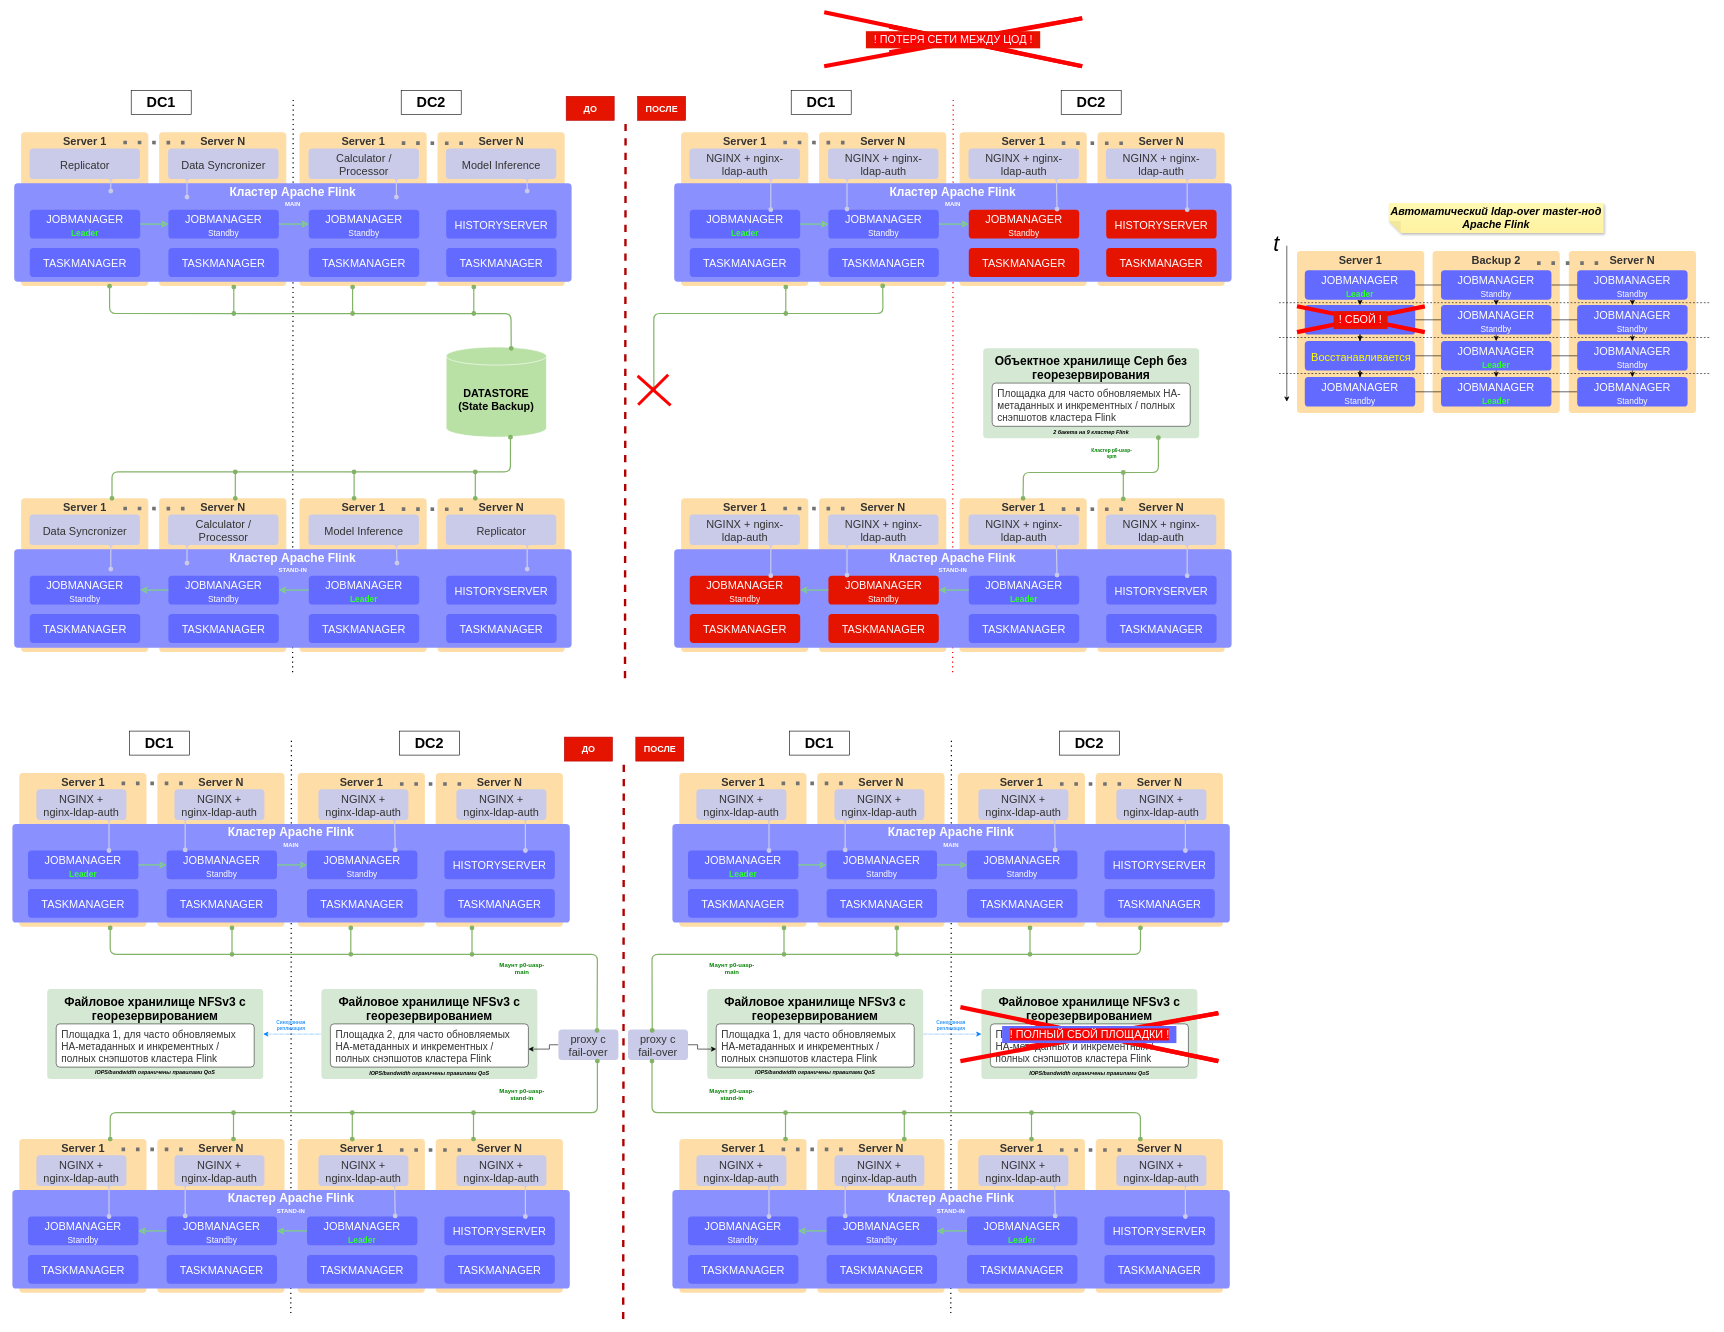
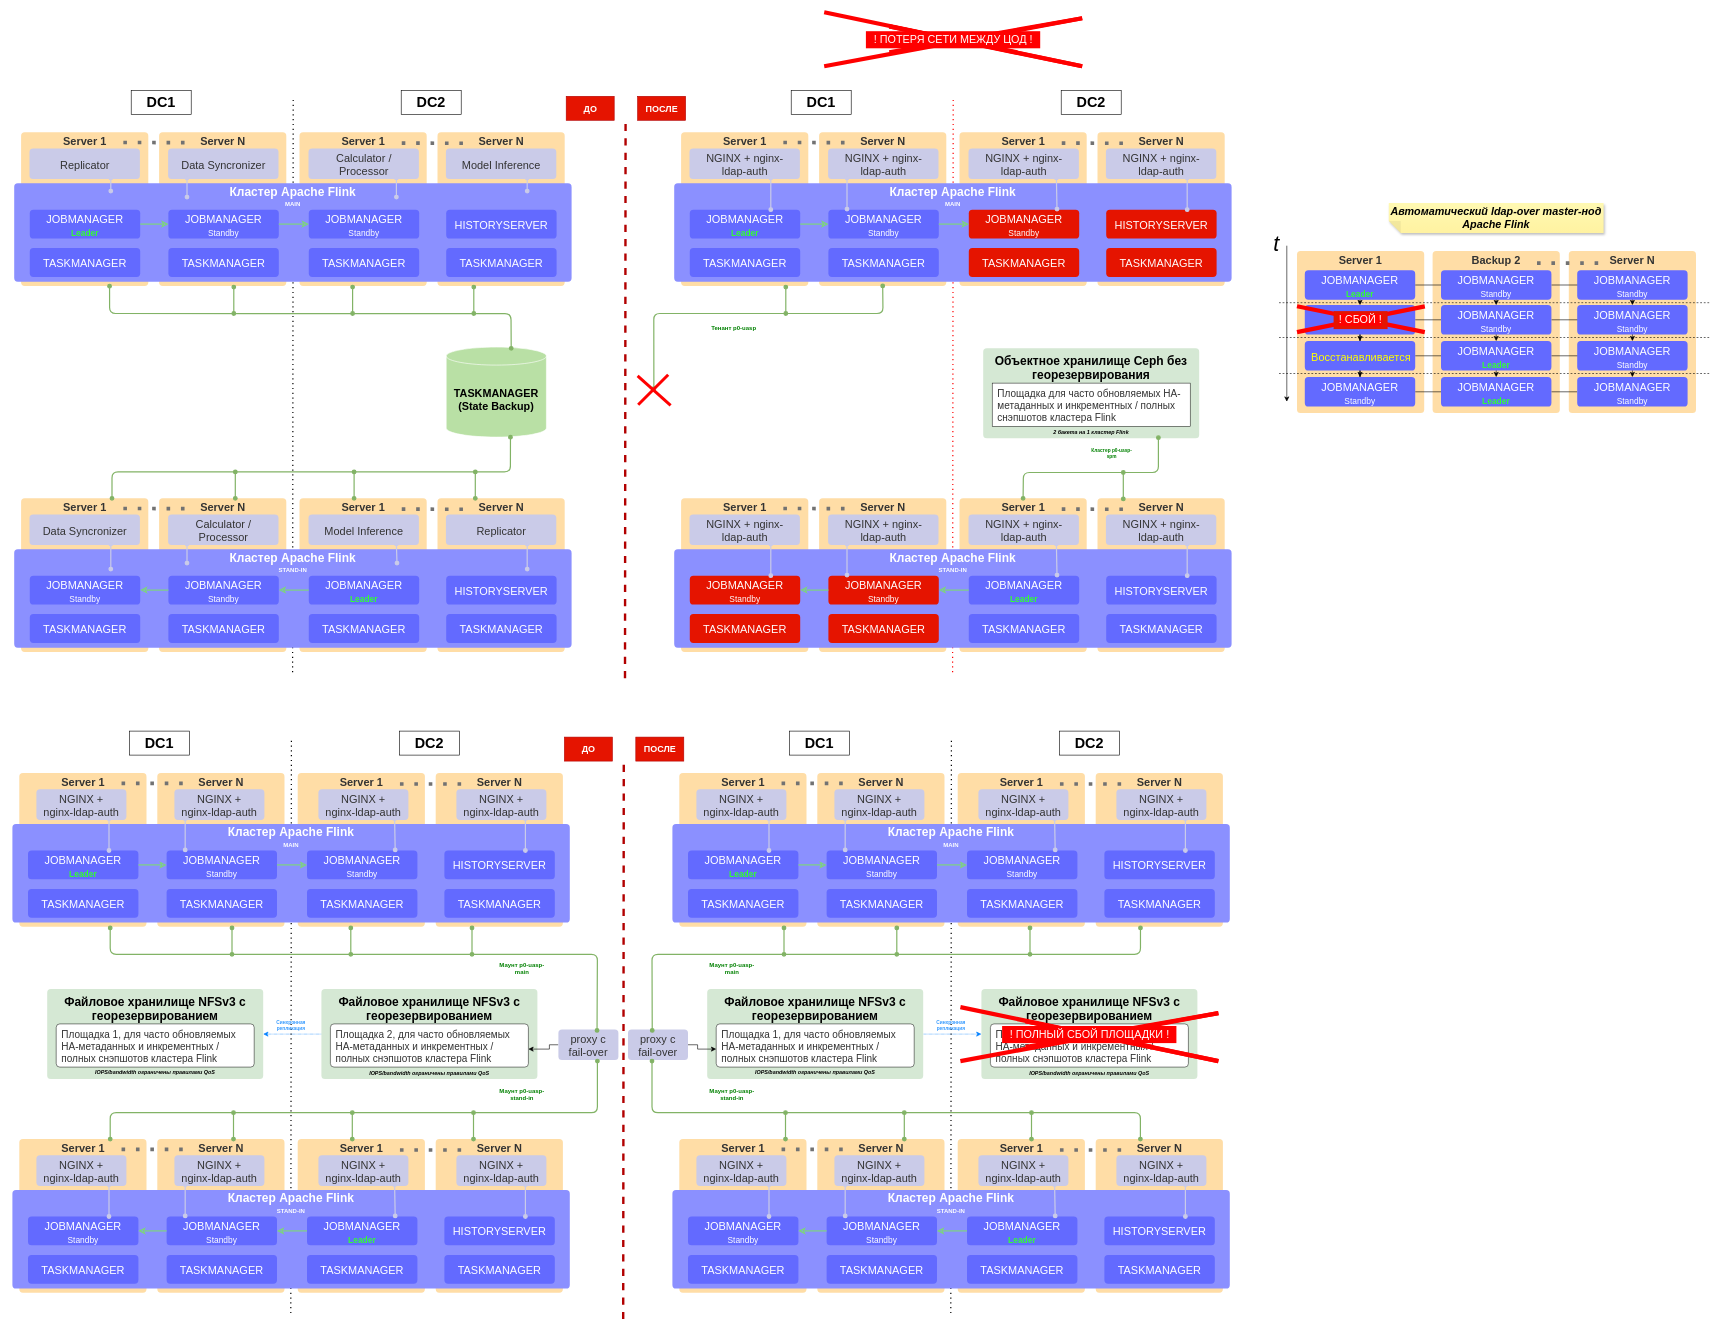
node "! ПОТЕРЯ СЕТИ МЕЖДУ ЦОД !": fillcolor #e51400 -> #ff0000
node "Тенант p0-uasp": added
node "Объектное хранилище Ceph без георезервирования 2 бакета на 9 кластер Flink": label "Объектное хранилище Ceph без георезервирования 2 бакета на 9 кластер Flink" -> "Объектное хранилище Ceph без георезервирования 2 бакета на 1 кластер Flink"
node "DATASTORE (State Backup)": label "DATASTORE (State Backup)" -> "TASKMANAGER (State Backup)"
node "Площадка для часто обновляемых HA-метаданных и инкрементных / полных снэпшотов кластера Flink": shape rounded rectangle -> rectangle
node "! ПОЛНЫЙ СБОЙ ПЛОЩАДКИ !": fillcolor #636aff -> #ff0000
